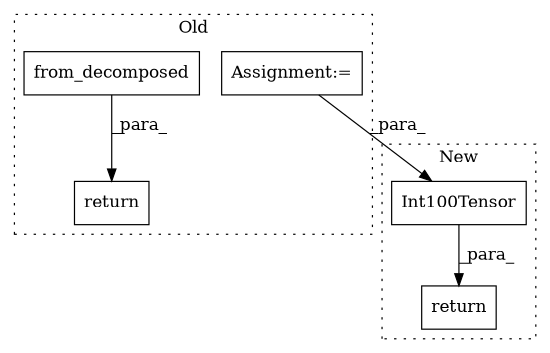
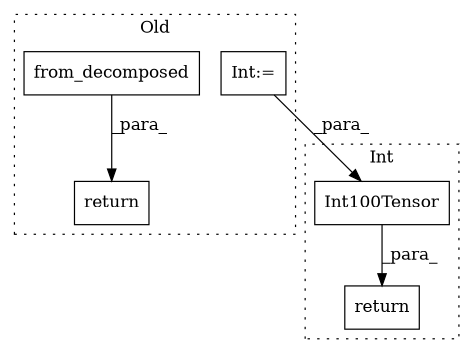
node "Assignment:=": label "Assignment:=" -> "Int:="
cluster "New": label "New" -> "Int"
